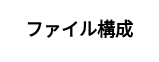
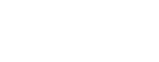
node "ファイル構成": removed
